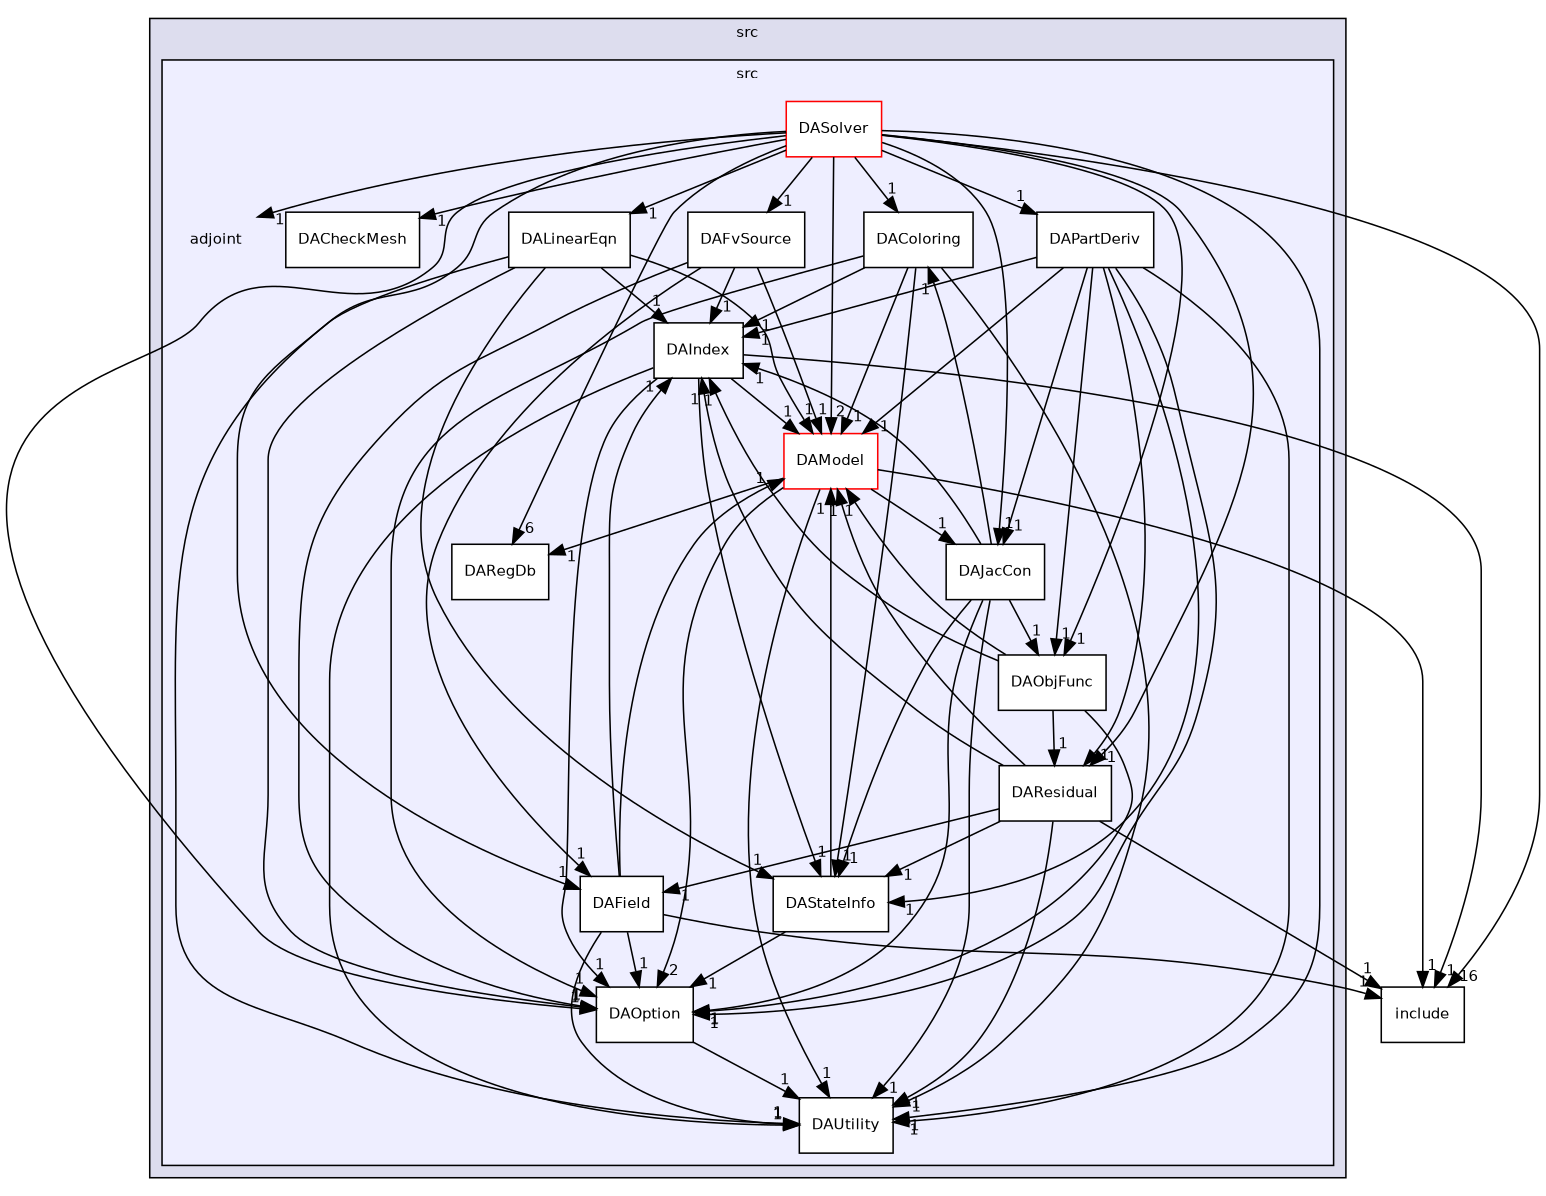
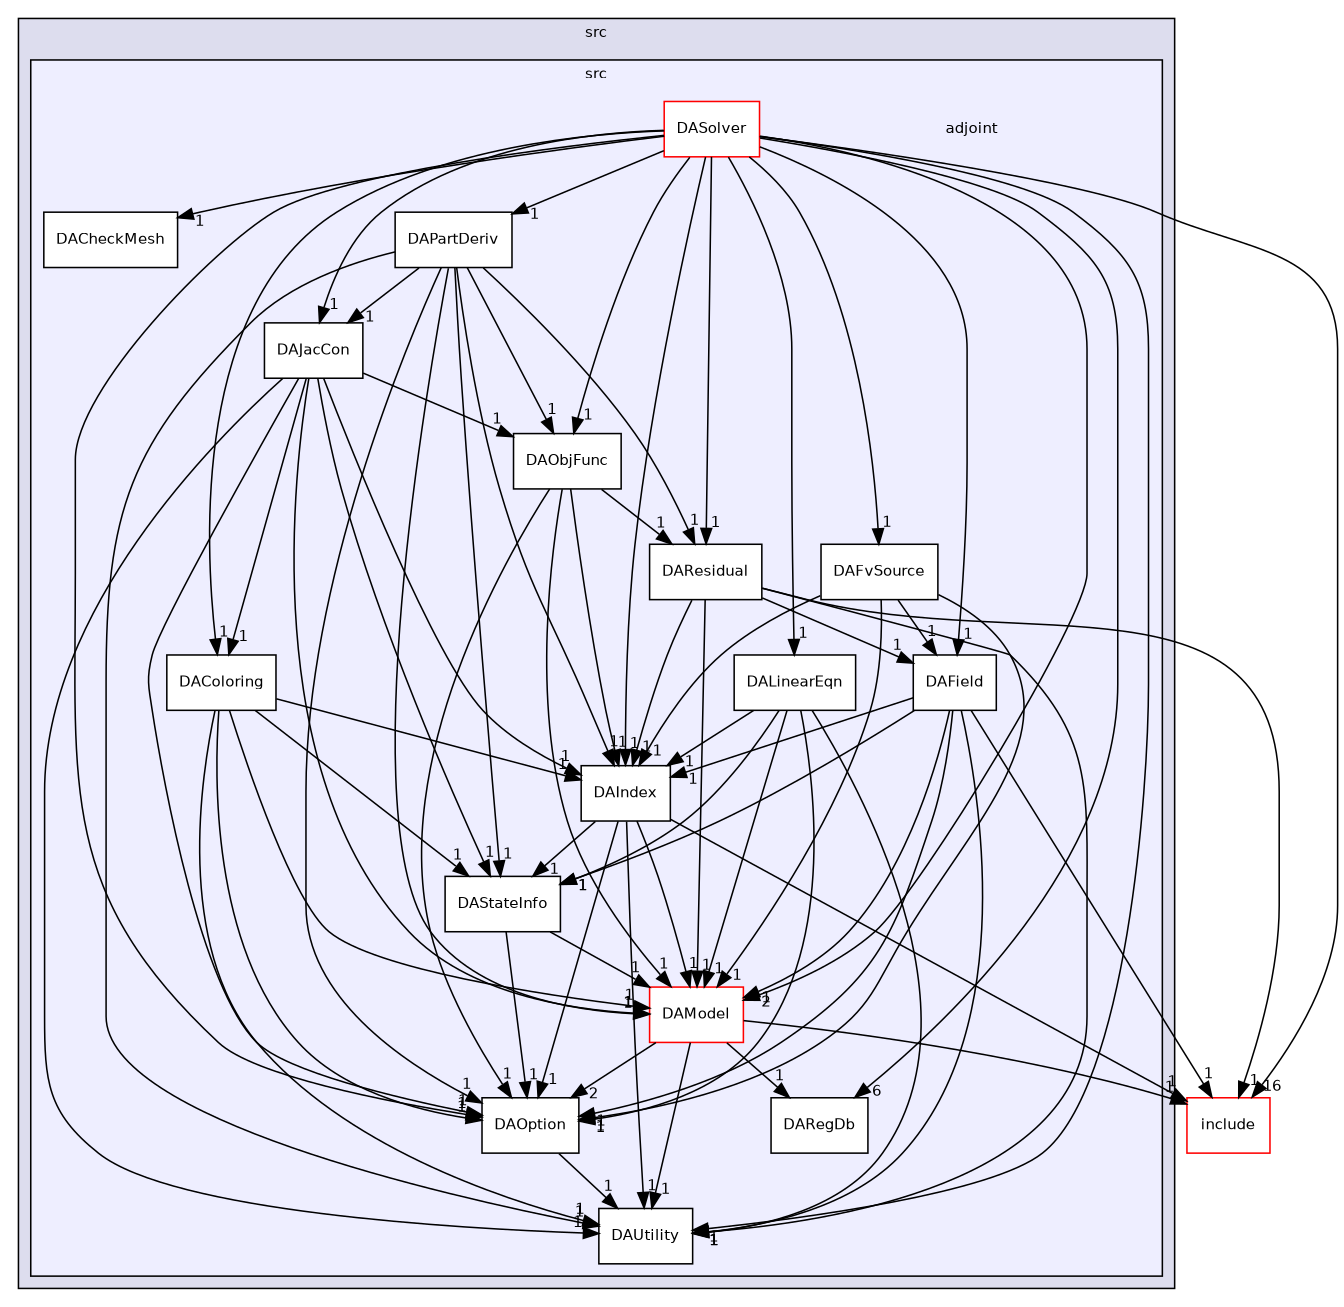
edge "DASolver" -> "adjoint": now "DASolver" -> "DAIndex"
edge "DAModel" -> "DAJacCon": reversed
edge "DAResidual" -> "DAStateInfo": now "DAField" -> "DAStateInfo"
node "include": color black -> red
